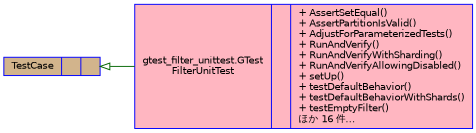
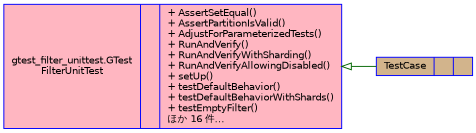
edge "gtest_filter_unittest.GTest" -> "TestCase": reversed
